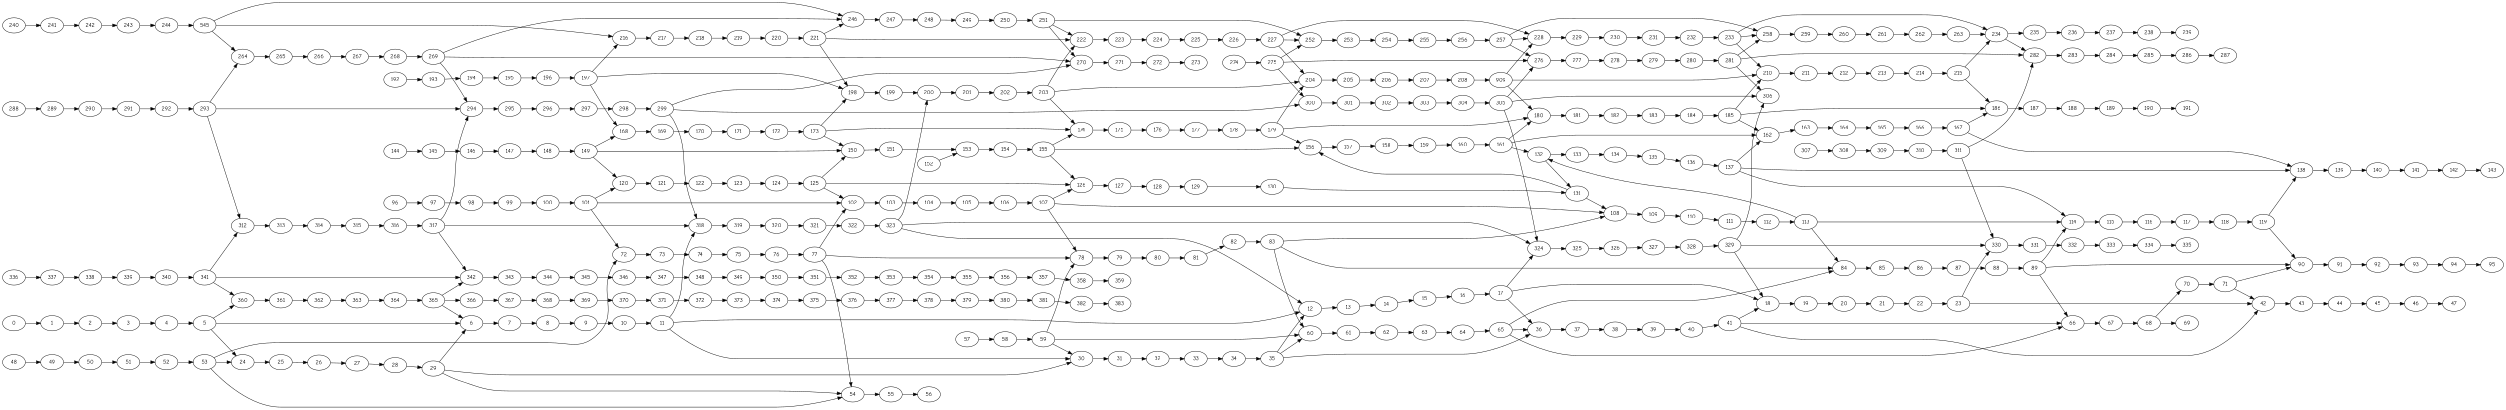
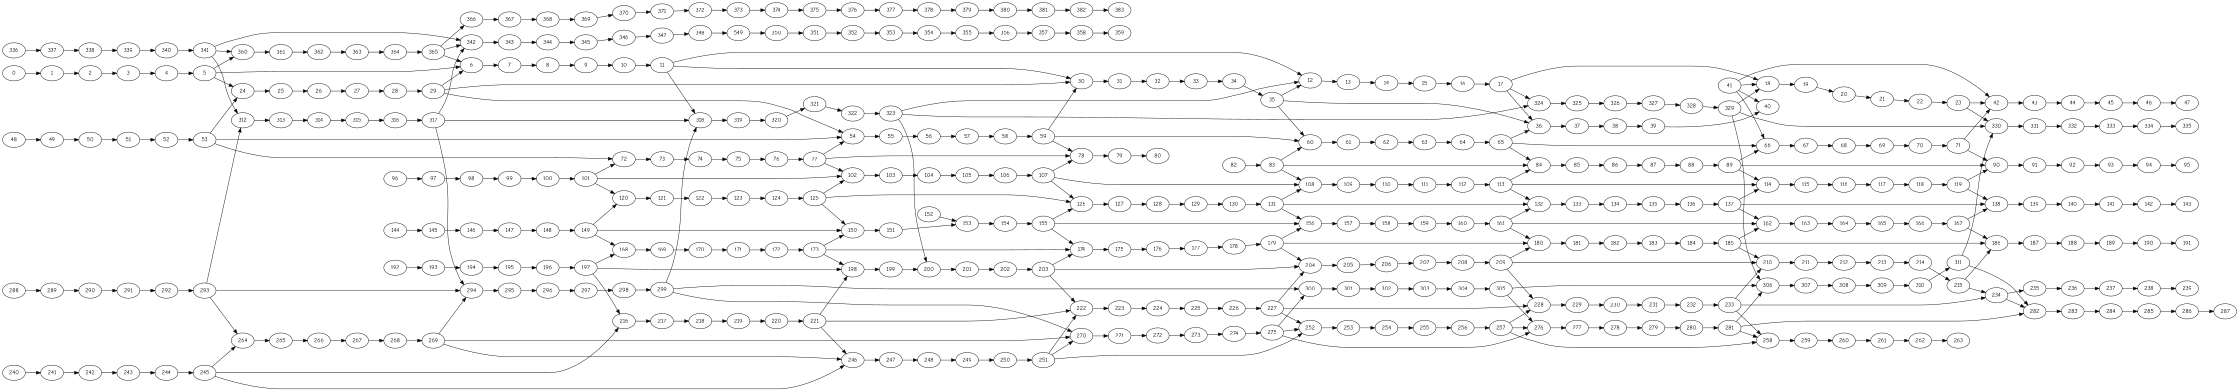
node "545": label "545" -> "245"
edge "263" -> "234": removed
node "909": label "909" -> "209"
edge "56" -> "57": added
edge "305" -> "324": removed
edge "132" -> "131": reversed
node "81": removed
node "349": label "349" -> "549"
edge "306" -> "307": added
edge "68" -> "70": now "69" -> "70"
edge "40" -> "41": reversed
edge "273" -> "274": added
